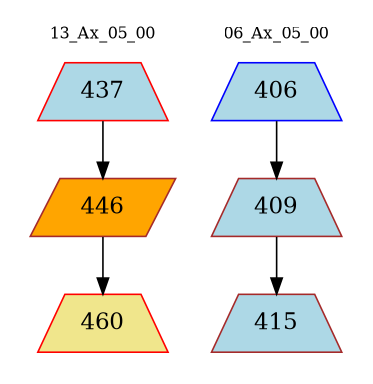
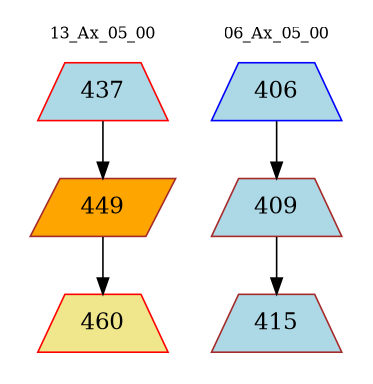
node "446": label "446" -> "449"
